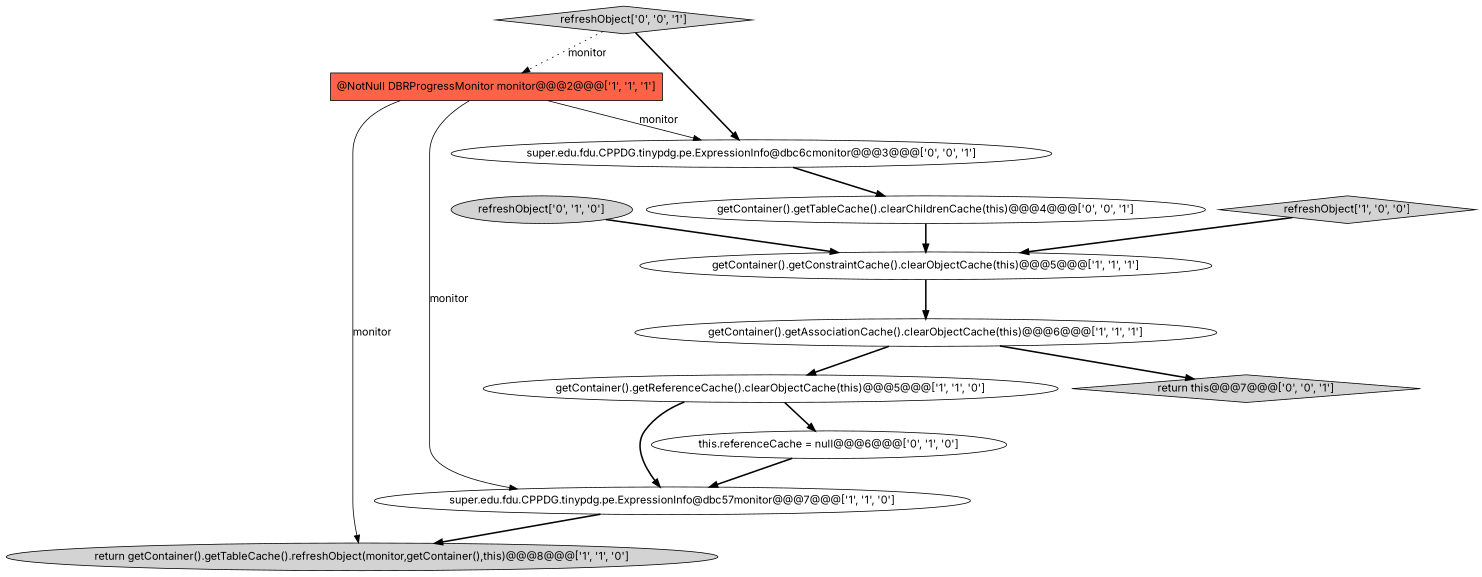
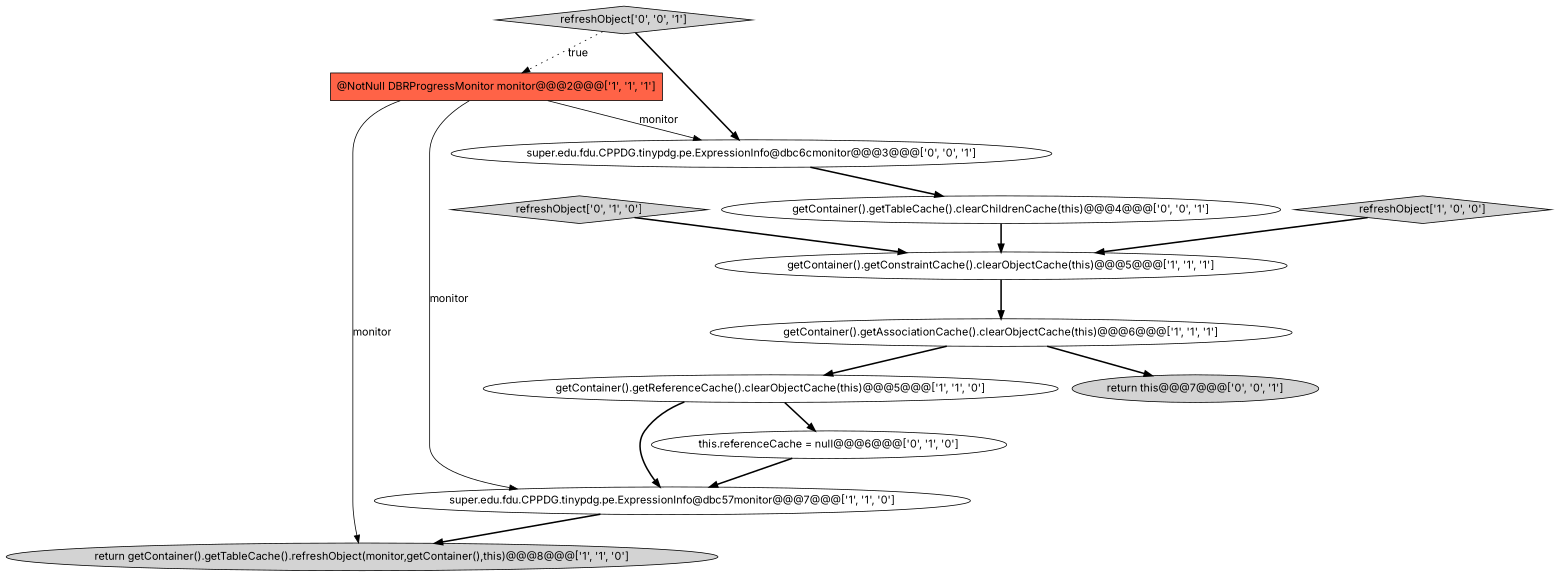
edge "refreshObject['0', '0', '1']" -> "@NotNull DBRProgressMonitor monitor@@@2@@@['1', '1', '1']": label "monitor" -> "true"
node "refreshObject['0', '1', '0']": shape ellipse -> diamond
node "return this@@@7@@@['0', '0', '1']": shape diamond -> ellipse
